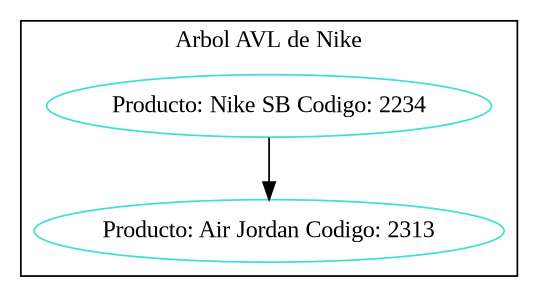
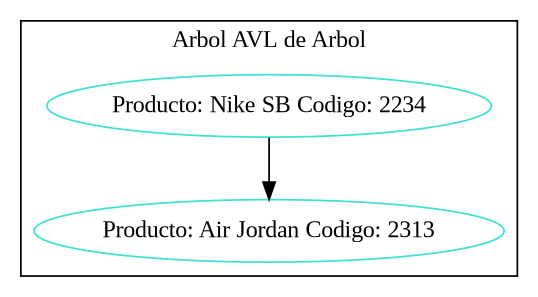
cluster "Arbol AVL de Nike": label "Arbol AVL de Nike" -> "Arbol AVL de Arbol"
